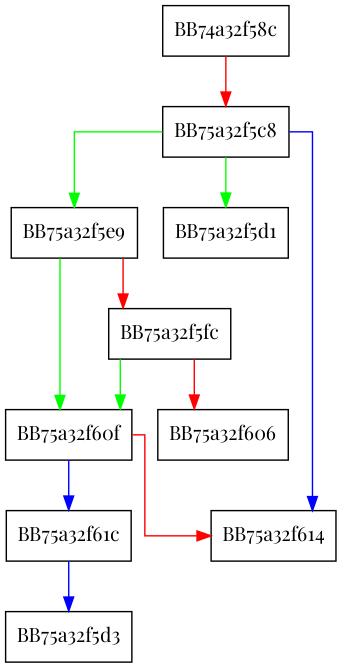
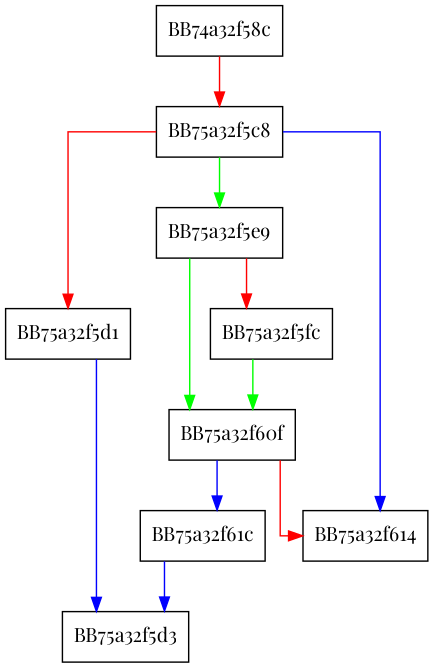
edge "BB75a32f5c8" -> "BB75a32f5d1": color green -> red
node "BB75a32f606": removed
edge "BB75a32f5d1" -> "BB75a32f5d3": added
